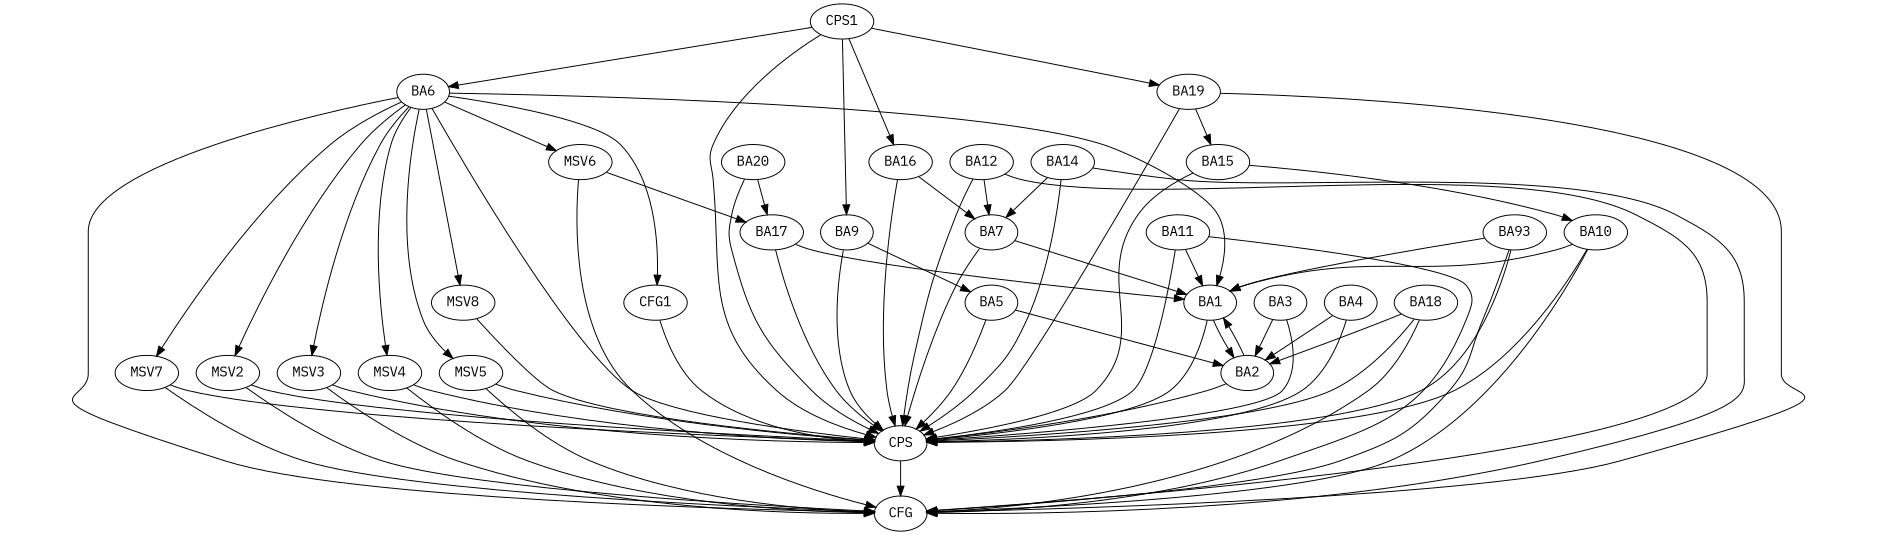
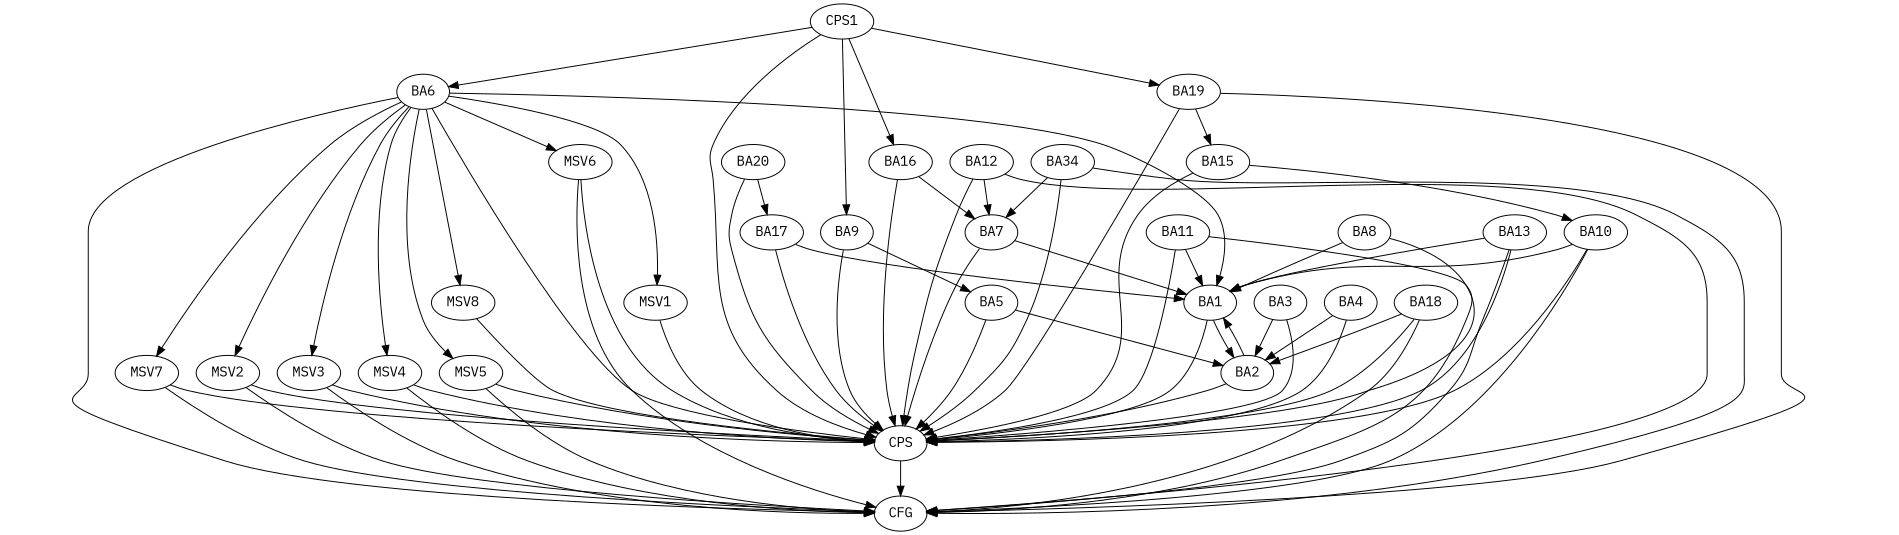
node "BA14": label "BA14" -> "BA34"
edge "MSV6" -> "BA17": now "MSV6" -> "CPS"
node "BA8": added
node "BA93": label "BA93" -> "BA13"
node "CFG1": label "CFG1" -> "MSV1"
